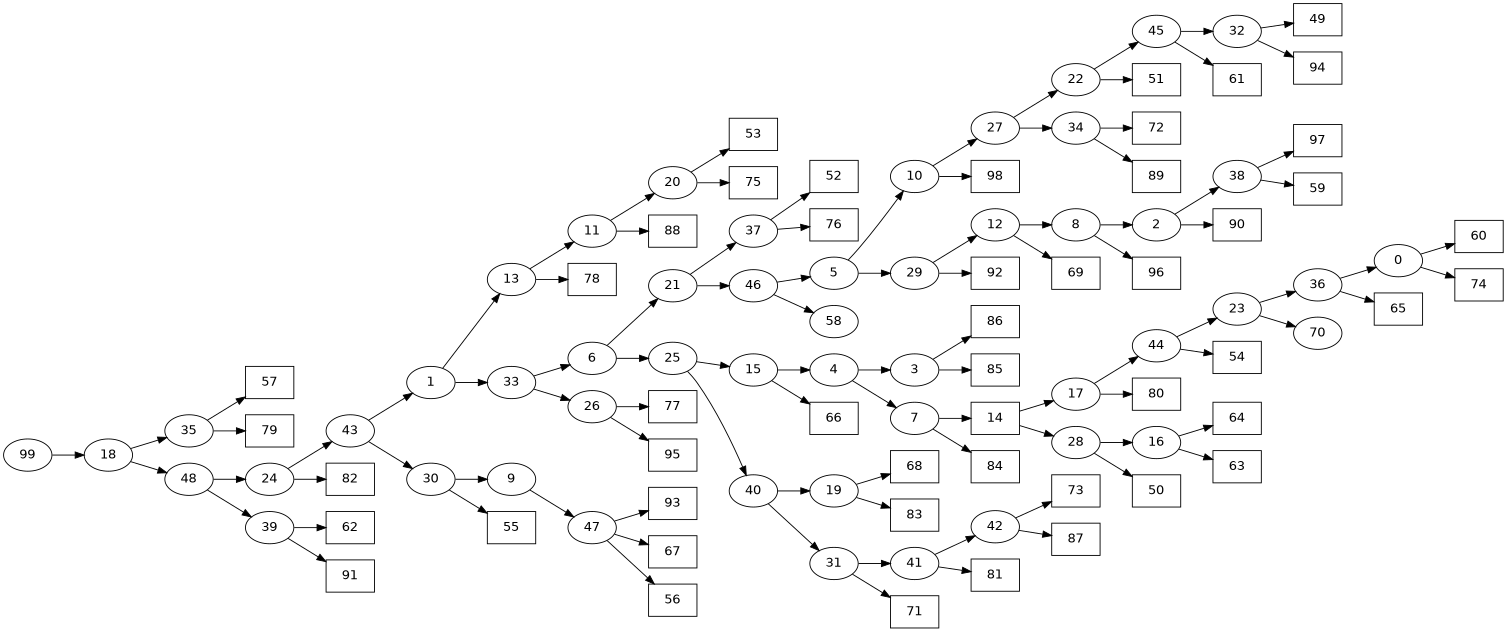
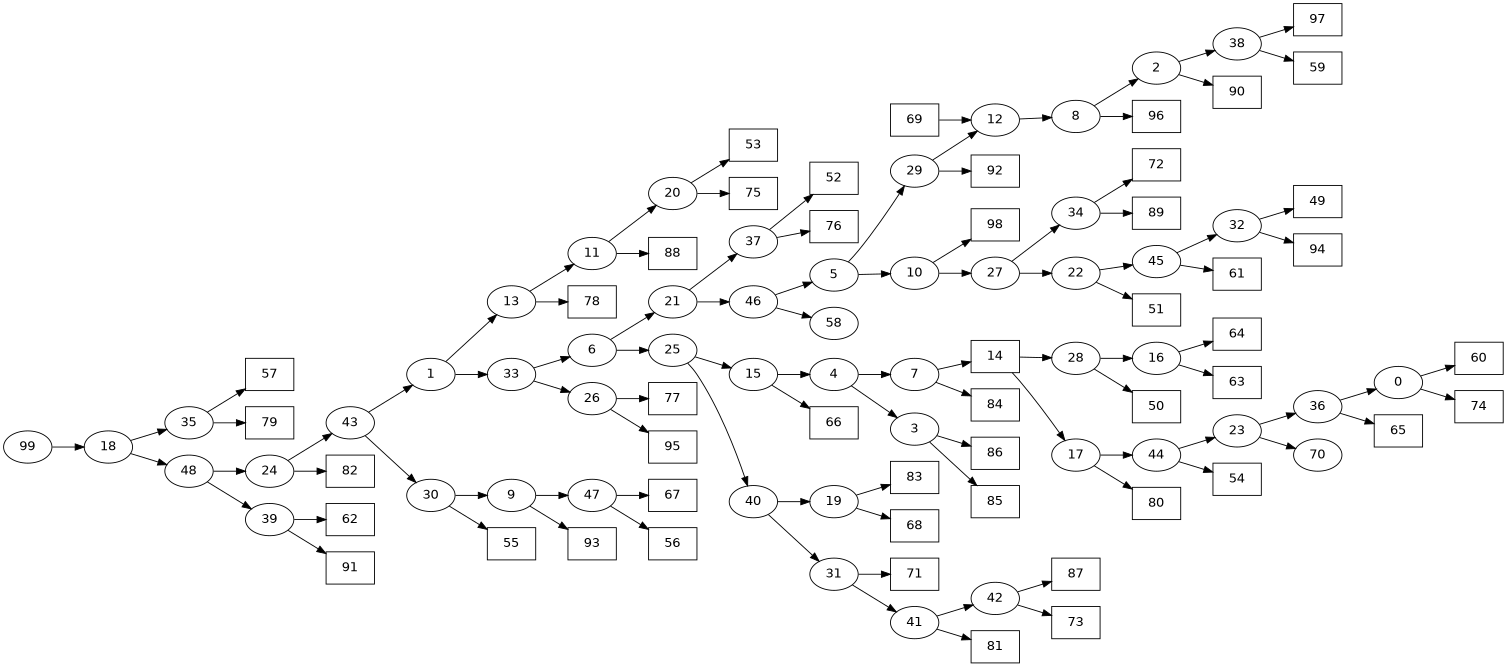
edge "12" -> "69": reversed
edge "47" -> "93": now "9" -> "93"
